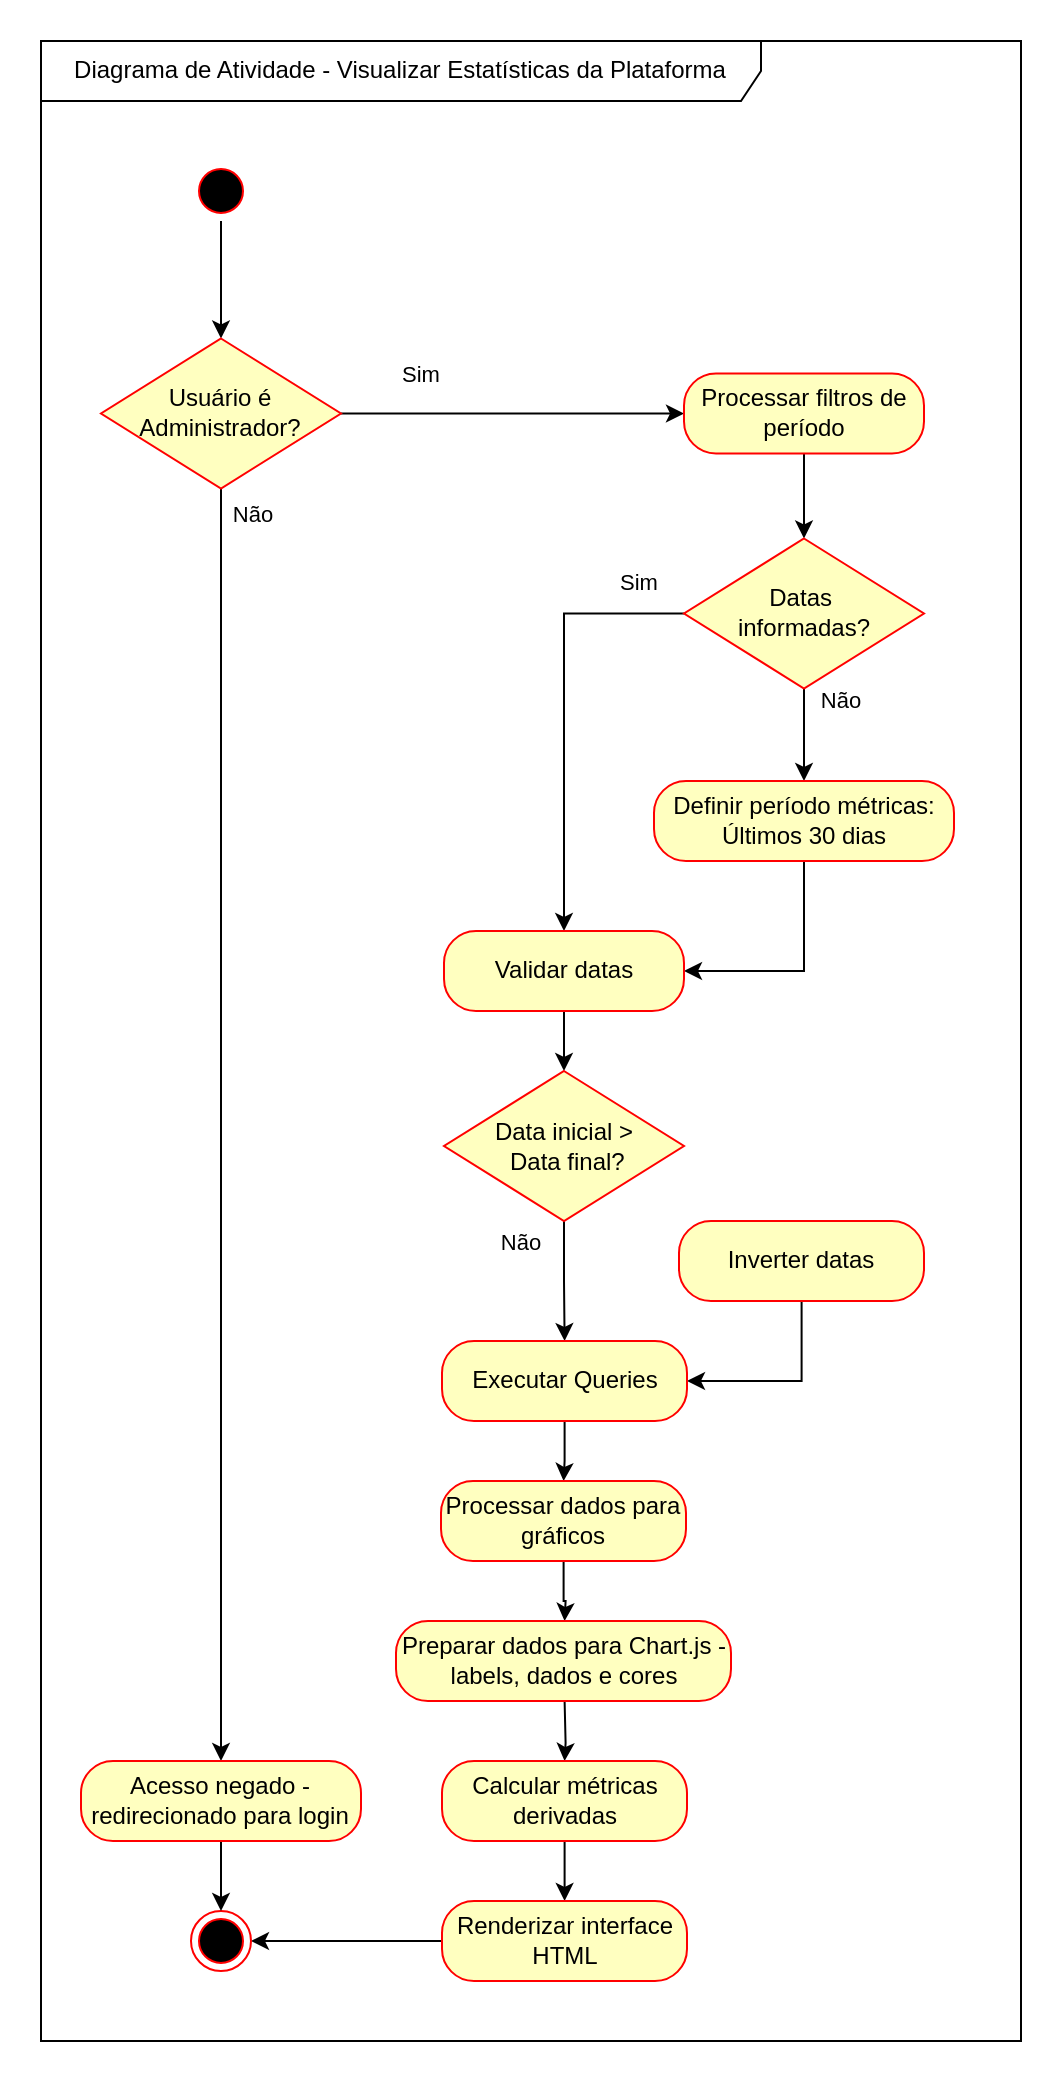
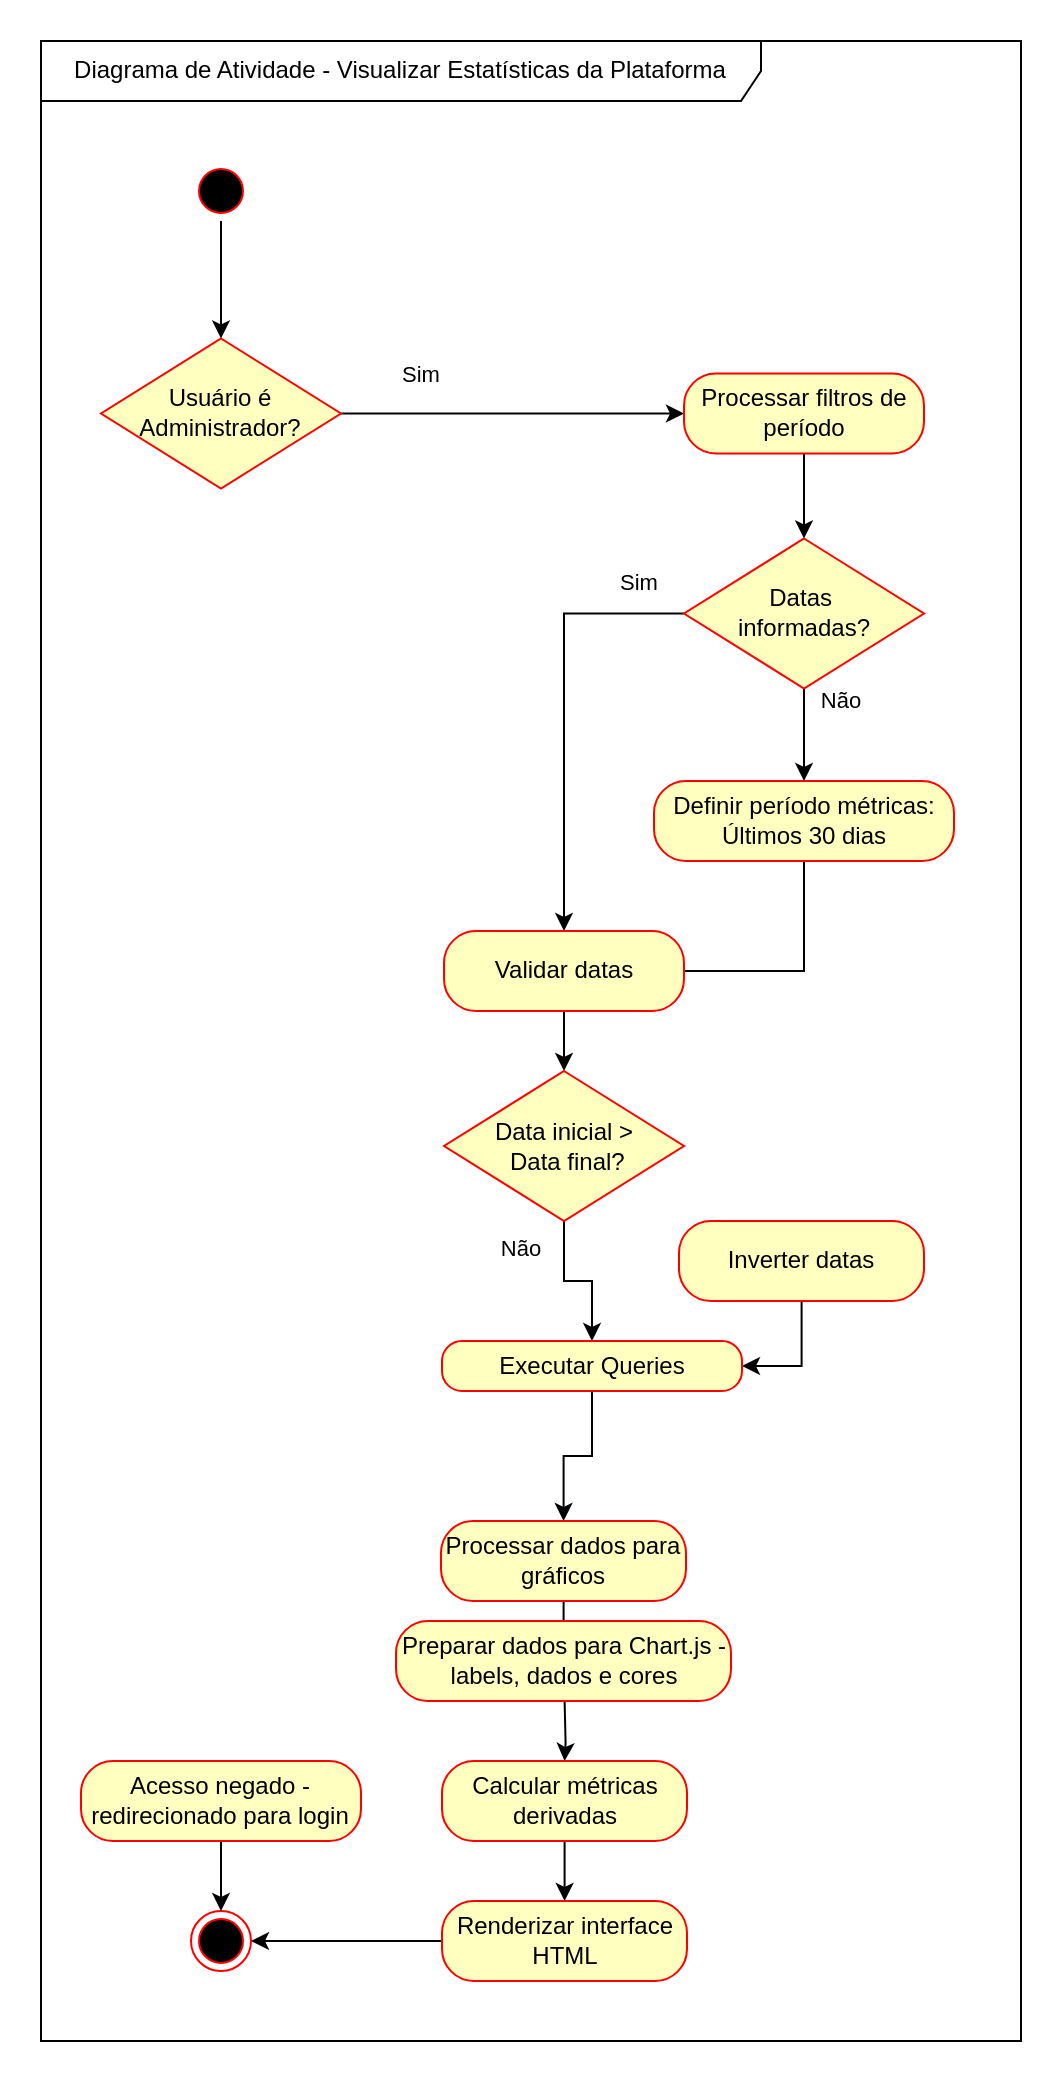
edge "Definir período métricas: Últimos 30 dias" -> "Validar datas": arrowhead classic -> none
edge "Usuário é Administrador?" -> "Acesso negado - redirecionado para login": removed, label "Não"
node "Executar Queries": size 245x80 -> 300x50
node "Processar dados para gráficos": moved (564, 1521) -> (564, 1561)
